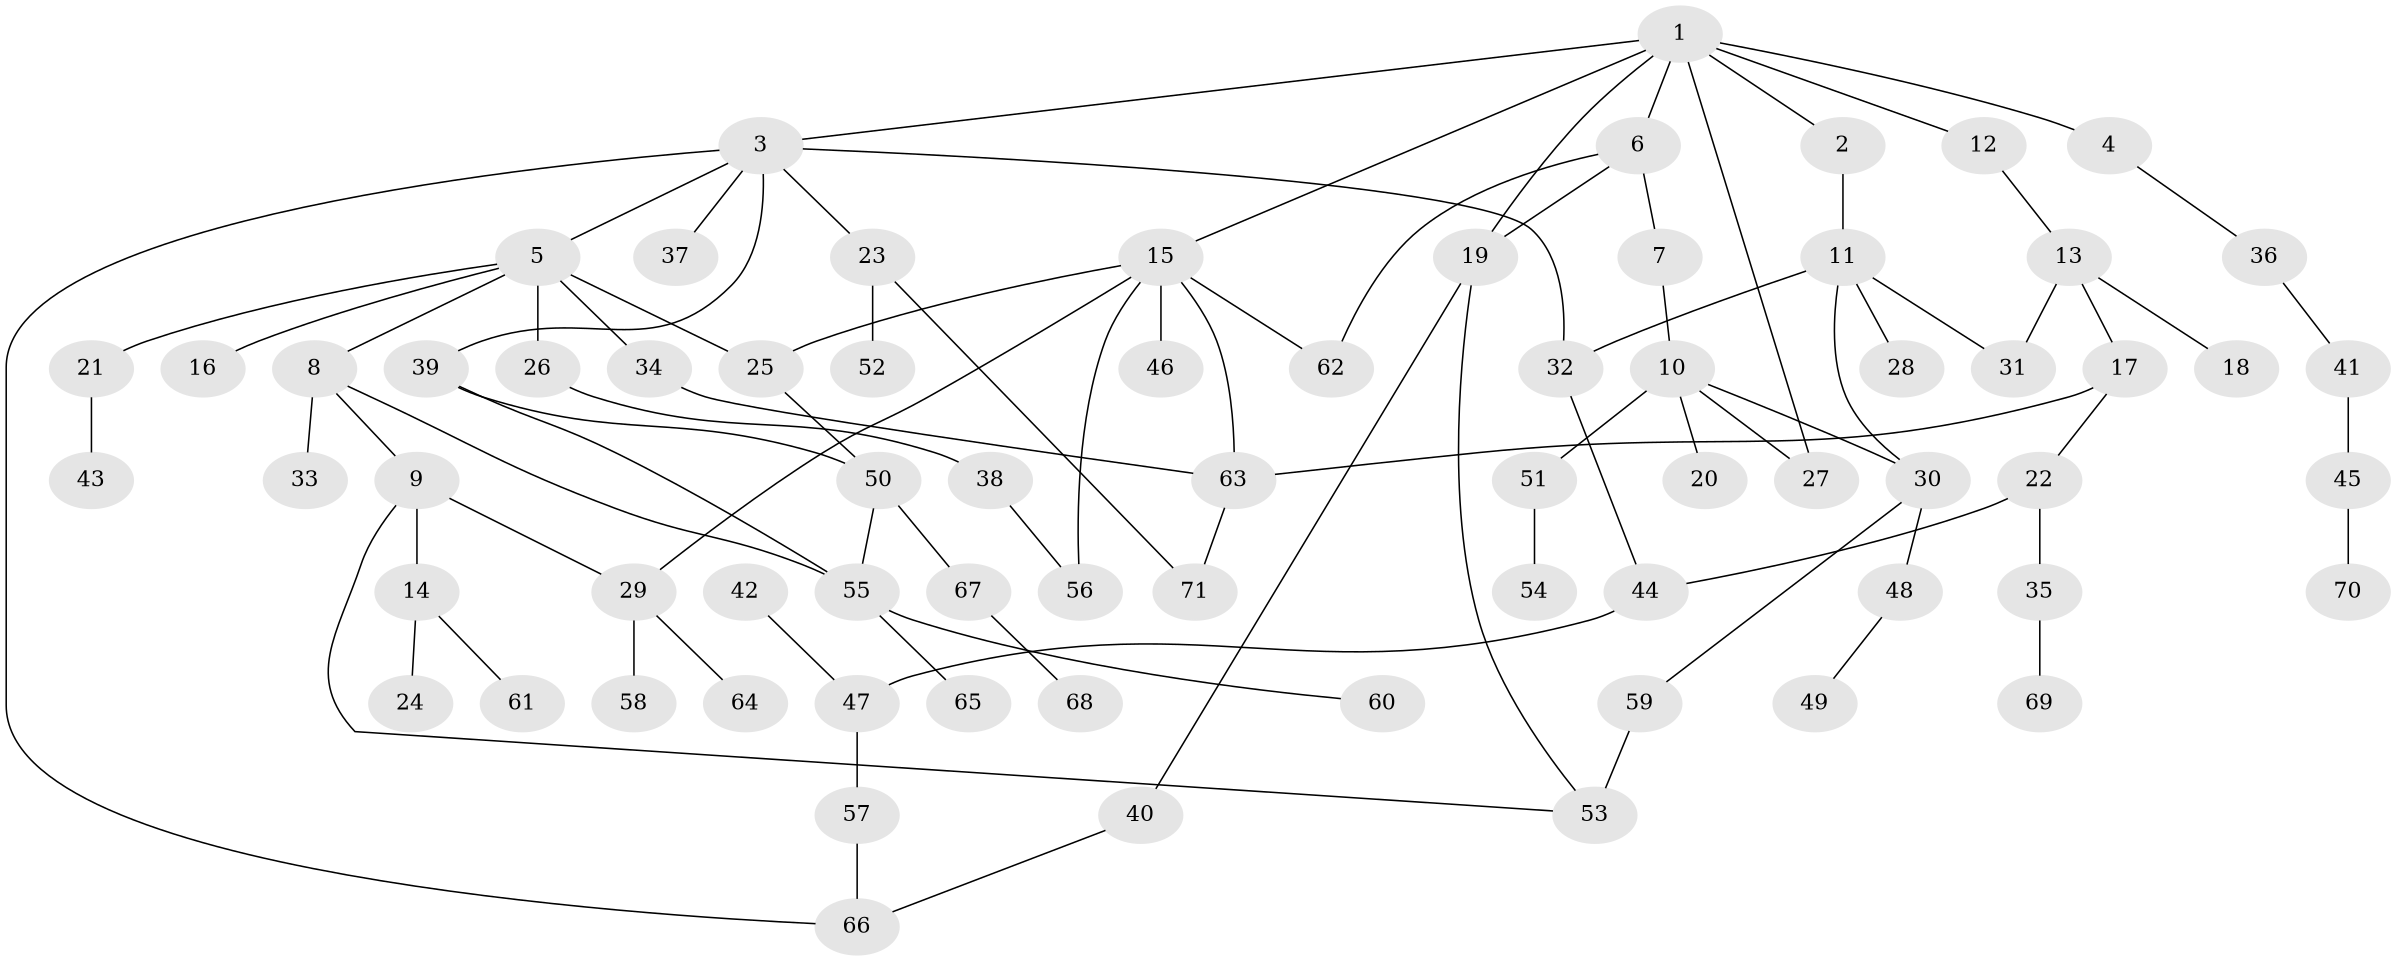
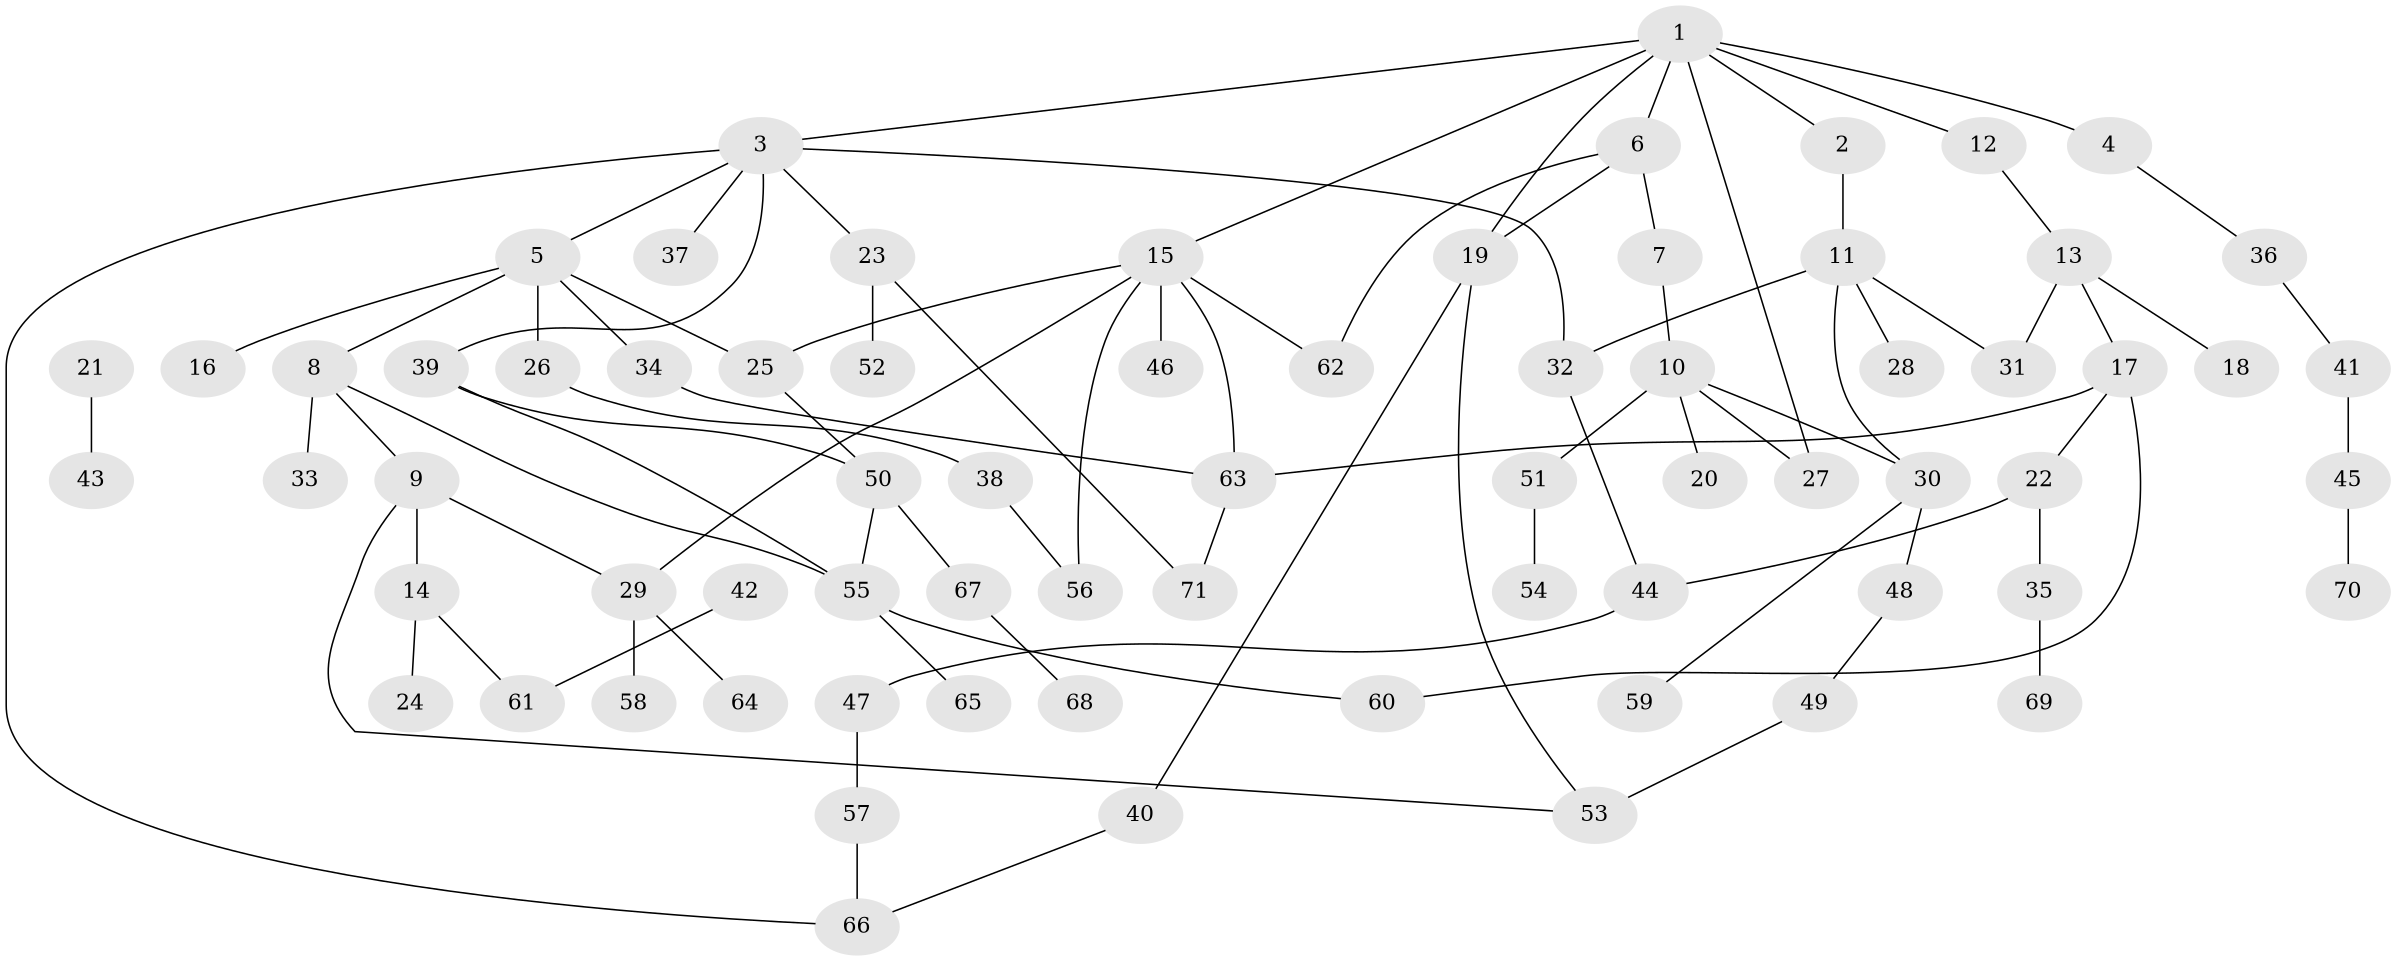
edge "5" -- "21": removed
edge "42" -- "47": now "42" -- "61"
edge "17" -- "60": added
edge "59" -- "53": now "49" -- "53"
